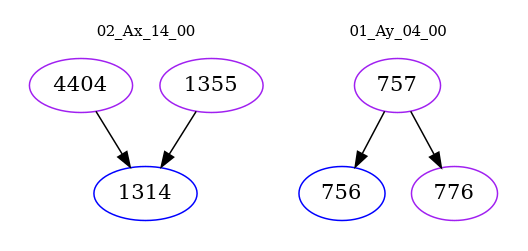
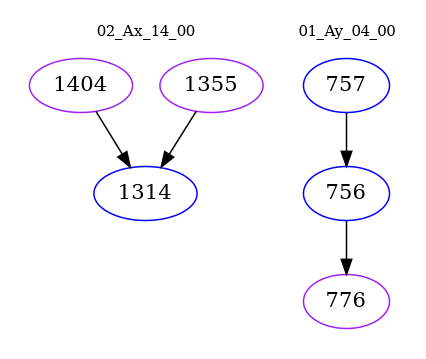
node "4404": label "4404" -> "1404"
node "757": color purple -> blue
edge "757" -> "776": now "756" -> "776"
